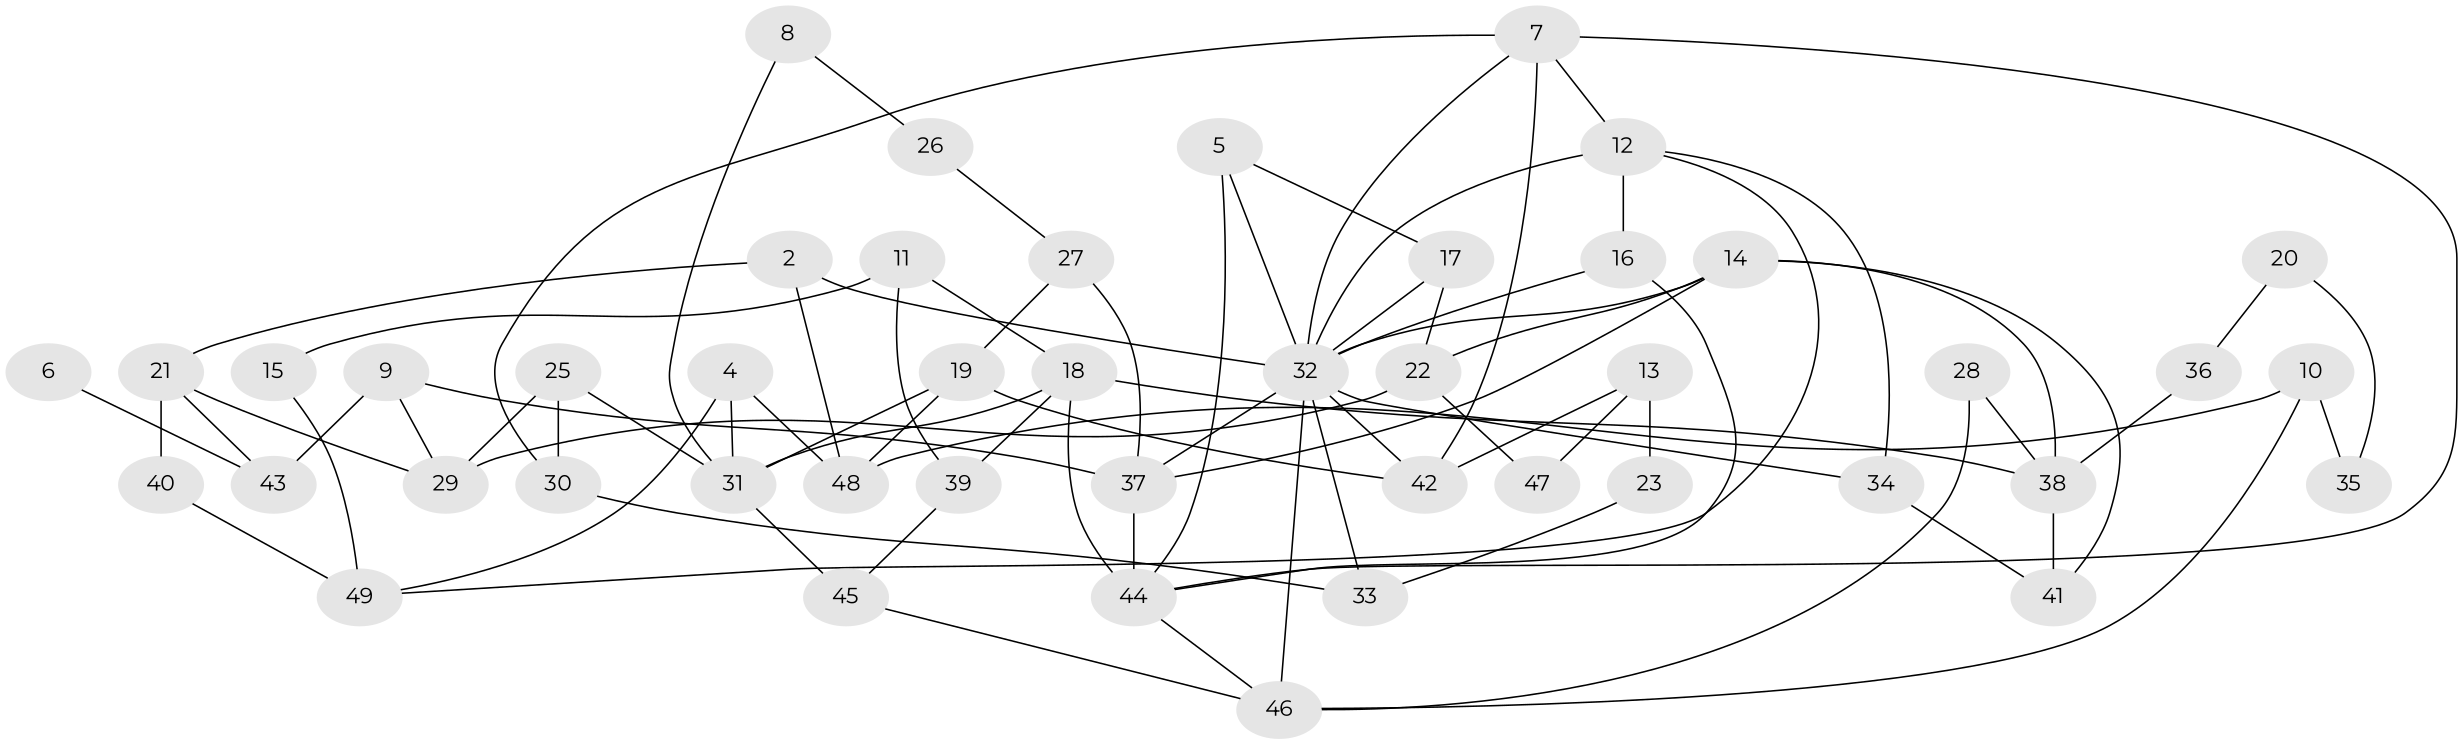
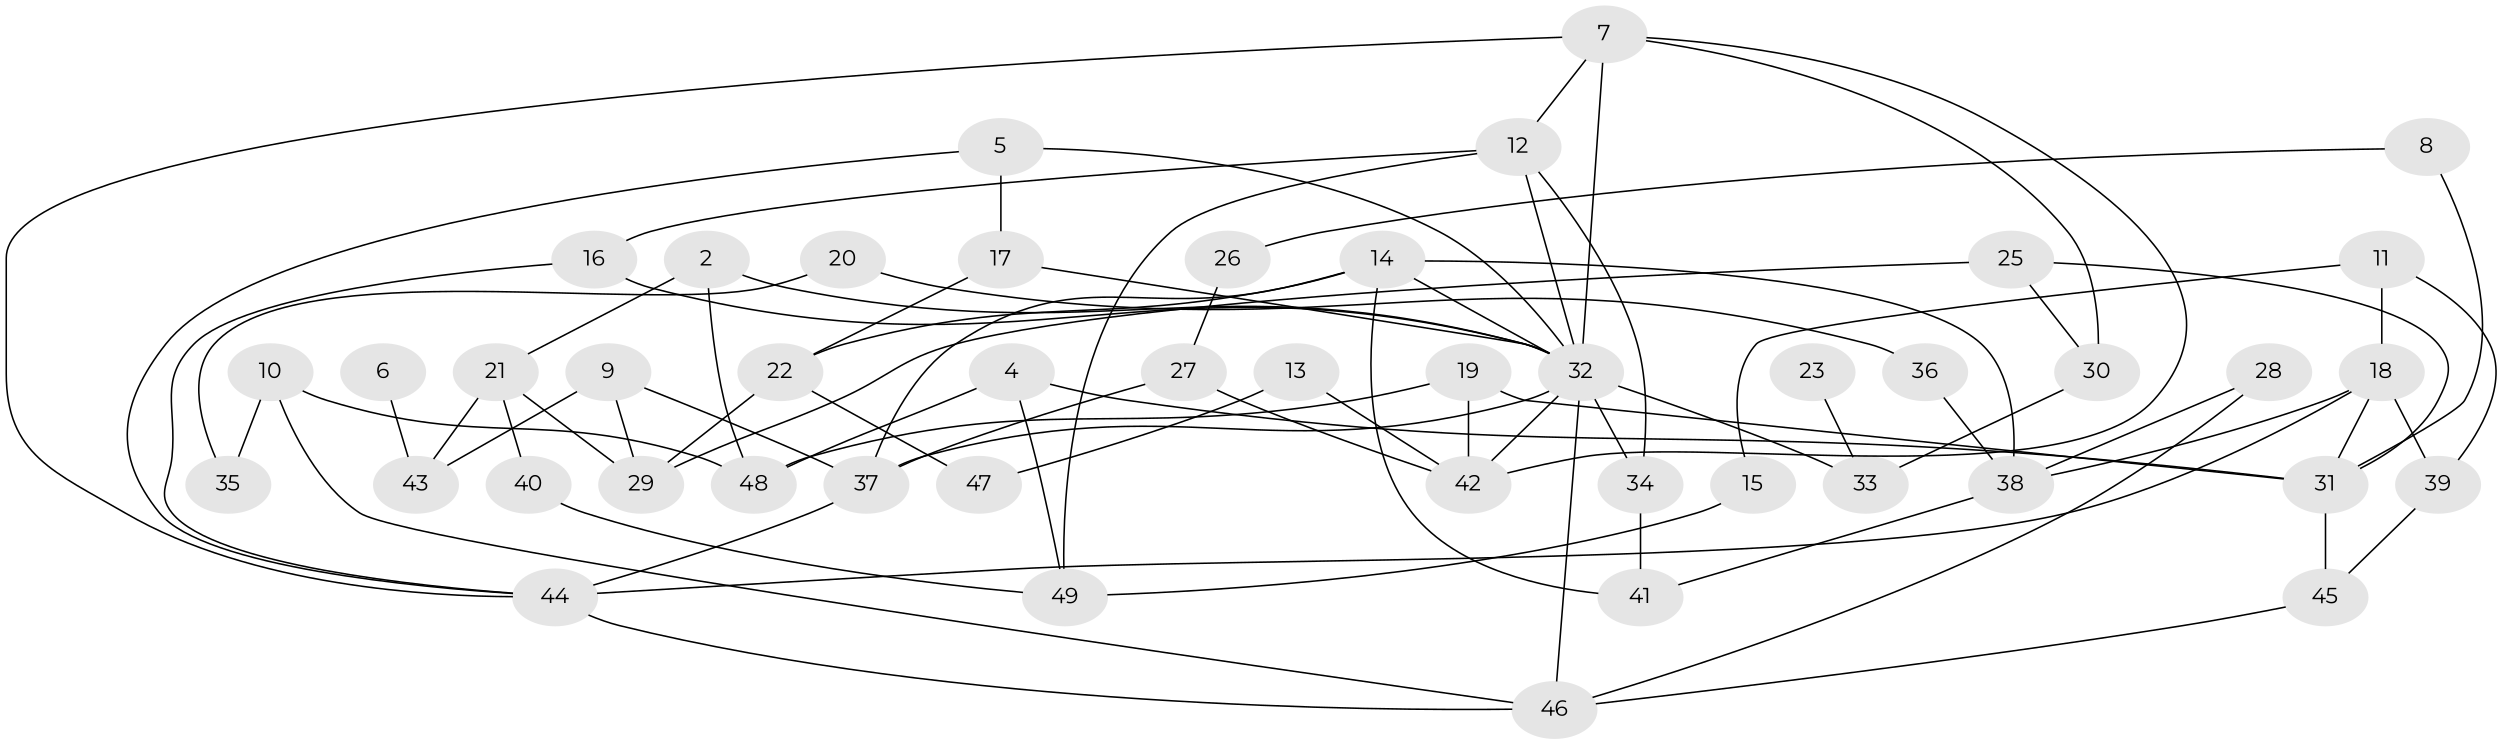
edge "27" -- "19": now "27" -- "42"
edge "13" -- "23": removed
